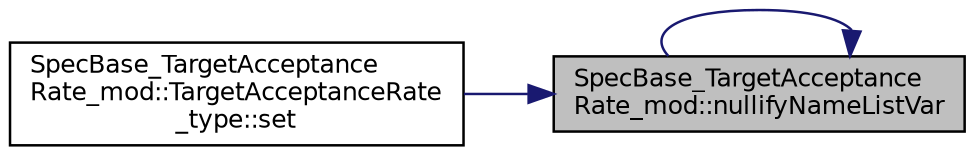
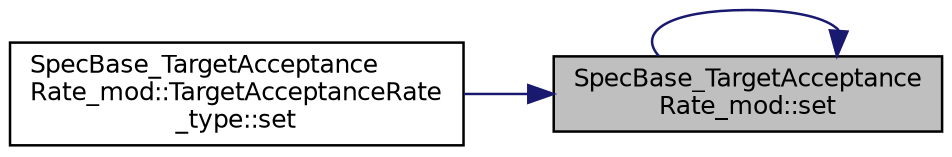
node "SpecBase_TargetAcceptance Rate_mod::nullifyNameListVar": label "SpecBase_TargetAcceptance Rate_mod::nullifyNameListVar" -> "SpecBase_TargetAcceptance Rate_mod::set"
